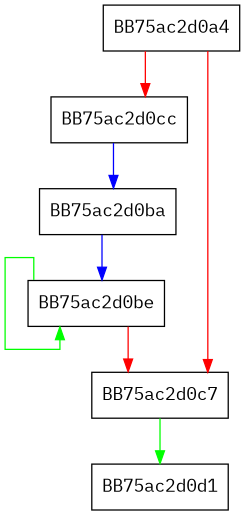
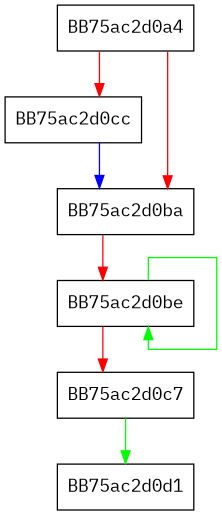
edge "BB75ac2d0a4" -> "BB75ac2d0c7": now "BB75ac2d0a4" -> "BB75ac2d0ba"
edge "BB75ac2d0ba" -> "BB75ac2d0be": color blue -> red
